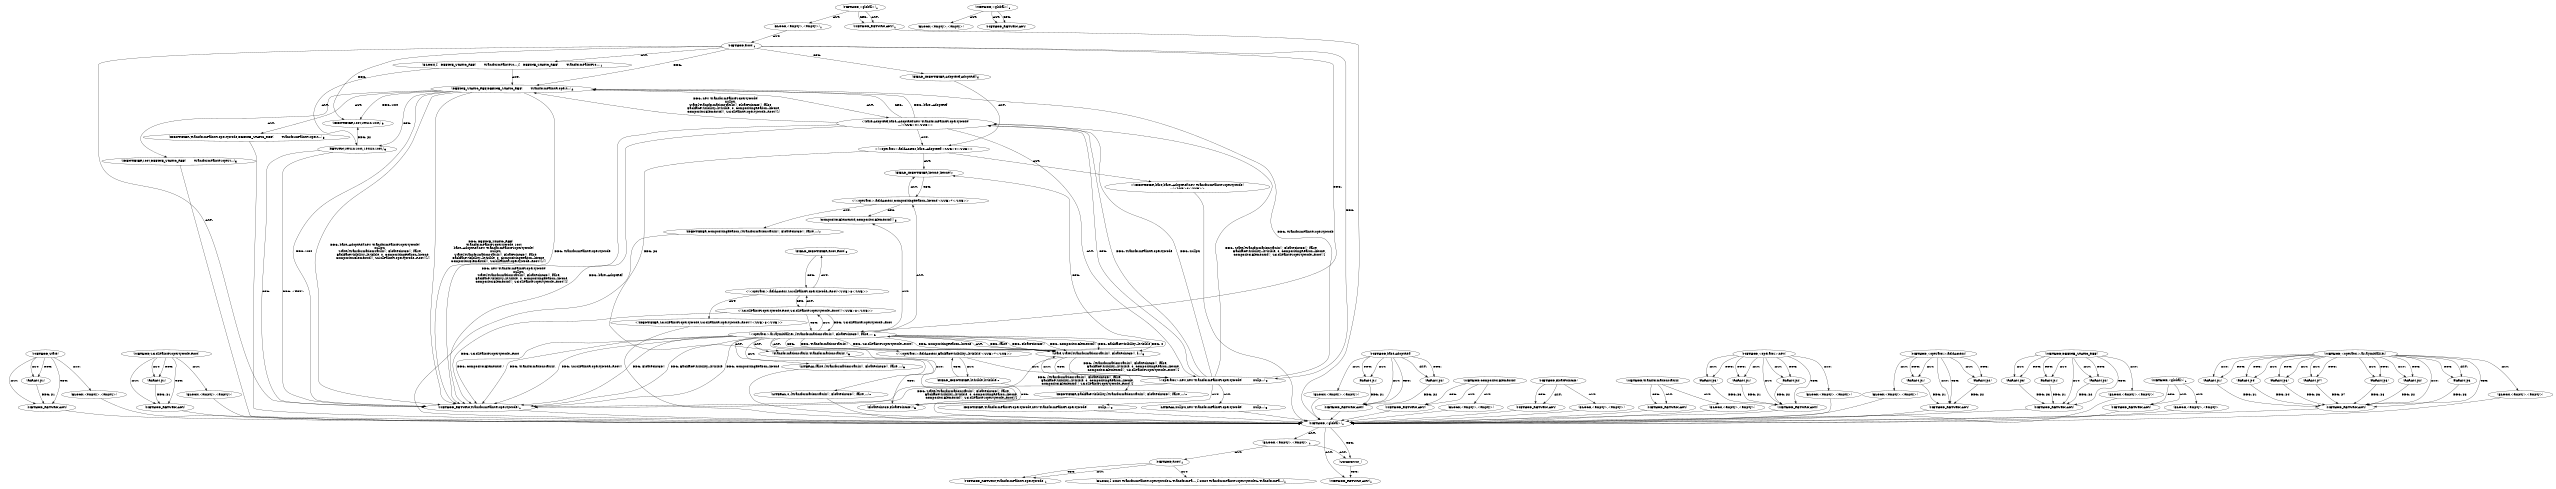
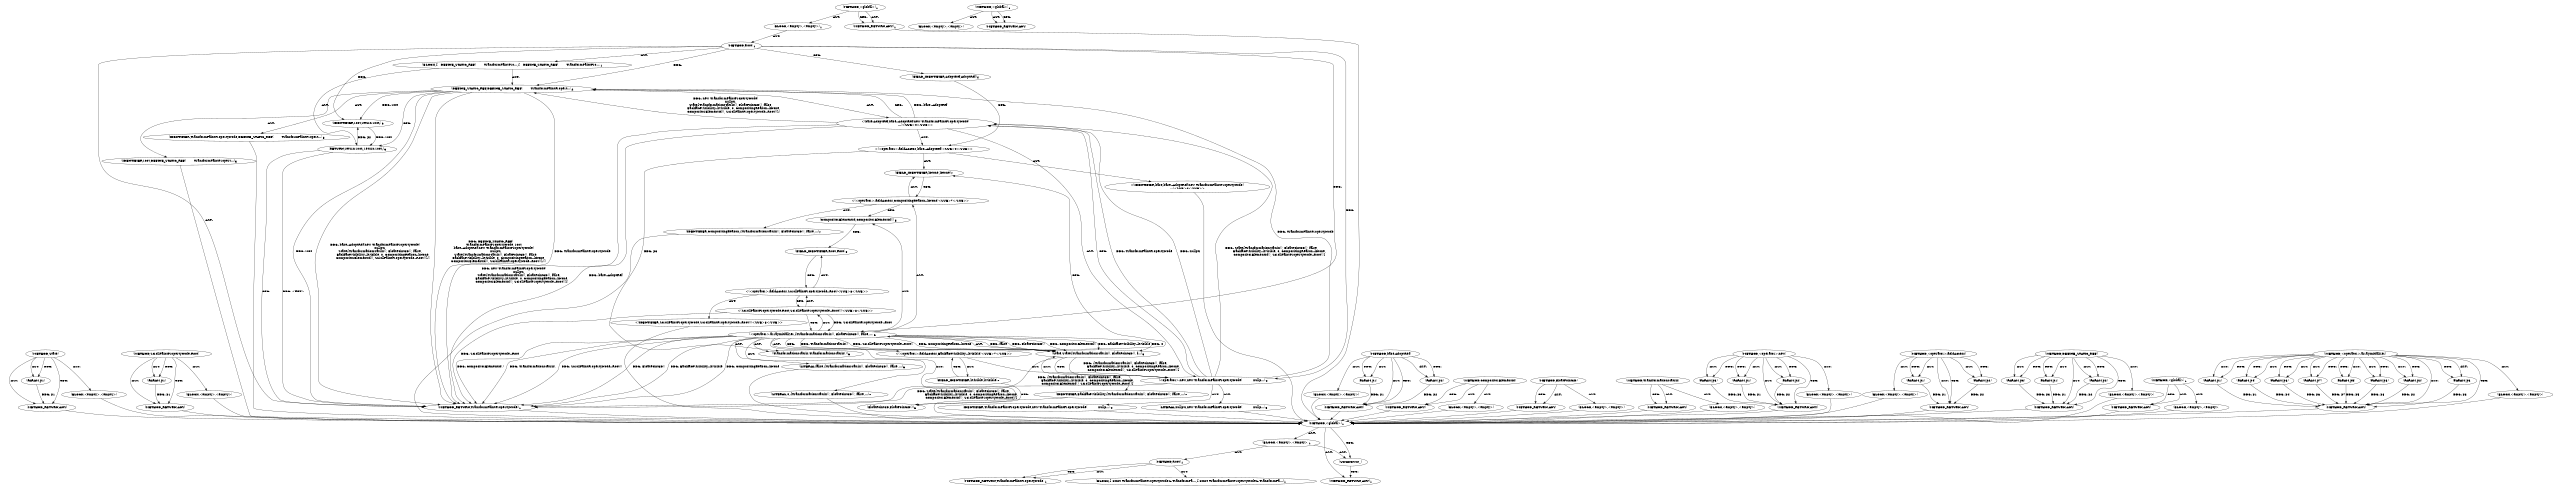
edge "(FIELD_IDENTIFIER,AdoptRef,AdoptRef)" -> "<(<operator>.fieldAccess,base::AdoptRef)<SUB>4</SUB>>": label "AST: " -> "CFG: "
edge "(IDENTIFIER,root,return root;)" -> "(RETURN,return root;,return root;)": added, label "DDG: root"
edge "(CompositorElementId,CompositorElementId())" -> "(FIELD_IDENTIFIER,Root,Root)": added, label "CFG:"
edge "(TransformationMatrix,TransformationMatrix())" -> "(FloatPoint3D,FloatPoint3D())": removed, label "CFG:"
node "(PARAM,p5)": added
